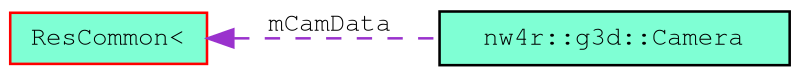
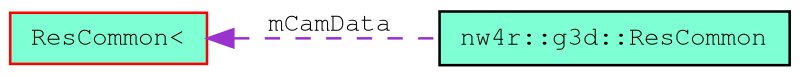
node "nw4r::g3d::Camera": label "nw4r::g3d::Camera" -> "nw4r::g3d::ResCommon"
